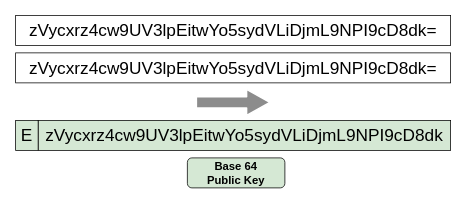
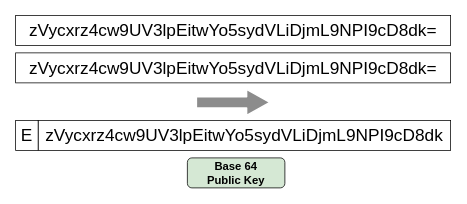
node "E": fillcolor #d5e8d4 -> #ffffff
node "zVycxrz4cw9UV3lpEitwYo5sydVLiDjmL9NPI9cD8dk": fillcolor #d5e8d4 -> #ffffff
